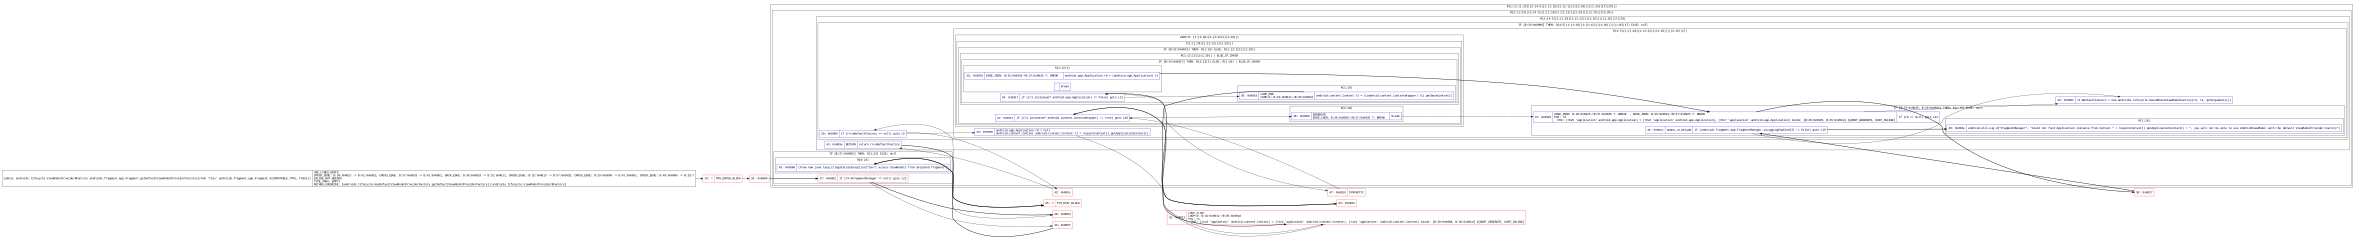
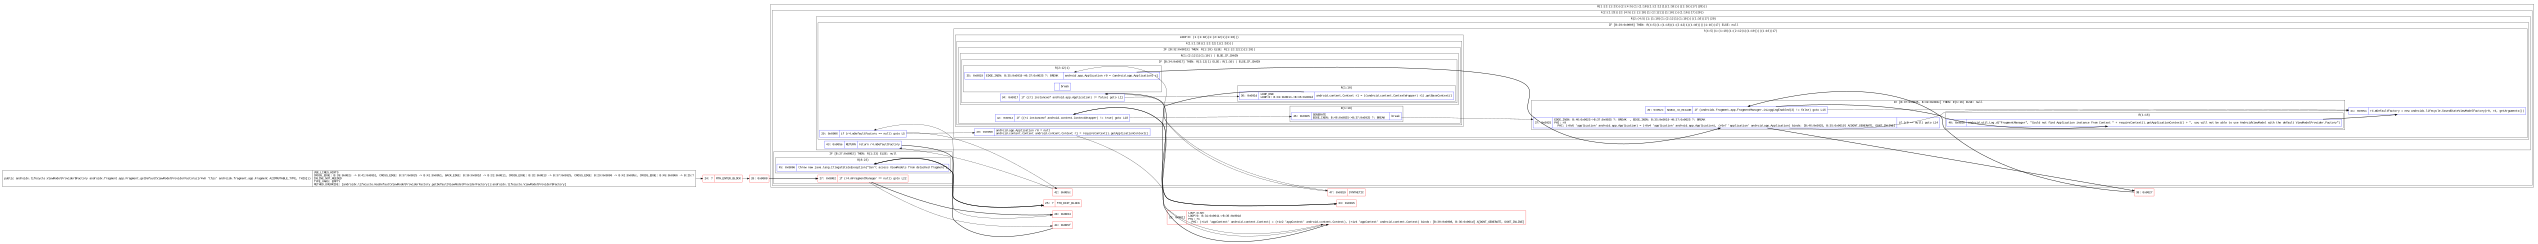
edge "40: 0x002e" -> "41: 0x0051": added
edge "47: 0x0019" -> "32: 0x0013": now "47: 0x0019" -> "35: 0x0019"
